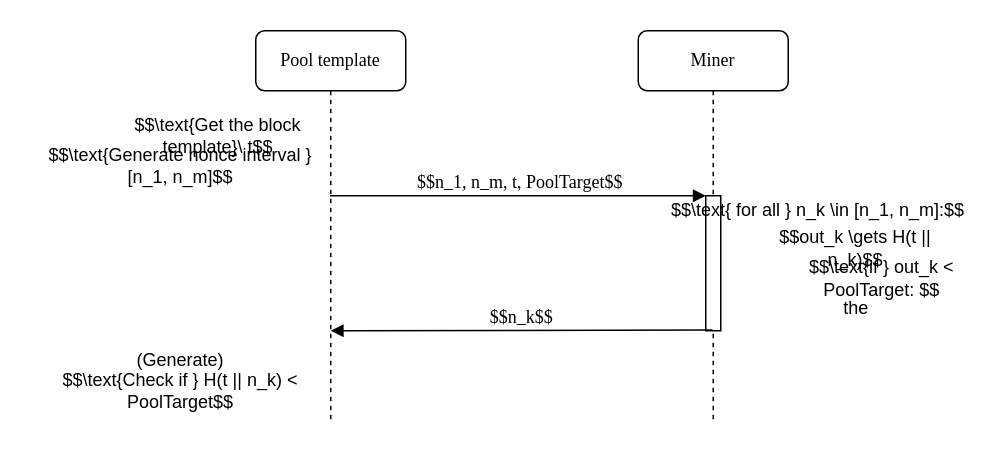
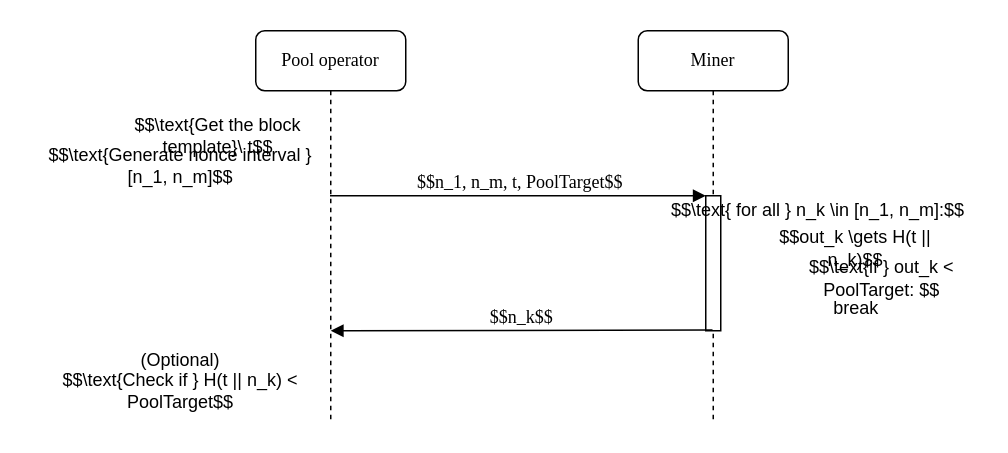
node "Pool template": label "Pool template" -> "Pool operator"
node "the": label "the" -> "break"
node "(Generate)": label "(Generate)" -> "(Optional)"
